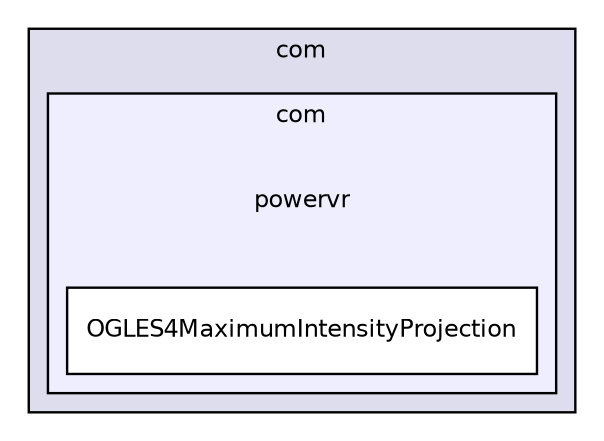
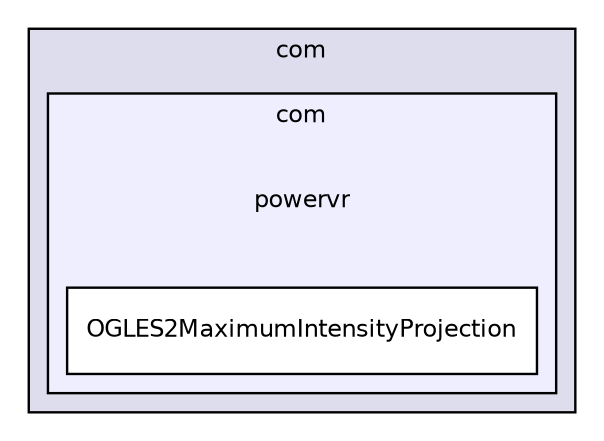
node "OGLES4MaximumIntensityProjection": label "OGLES4MaximumIntensityProjection" -> "OGLES2MaximumIntensityProjection"
